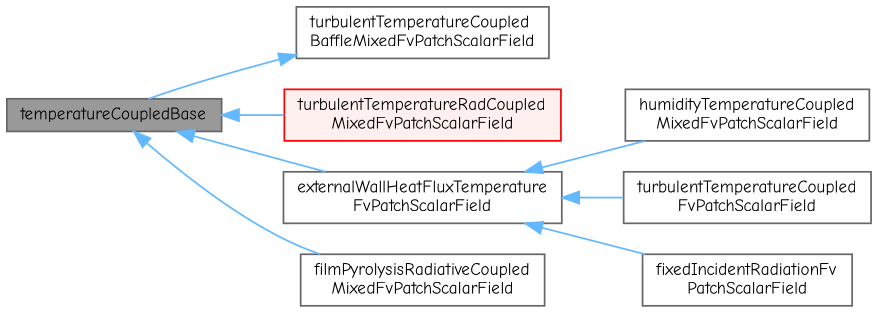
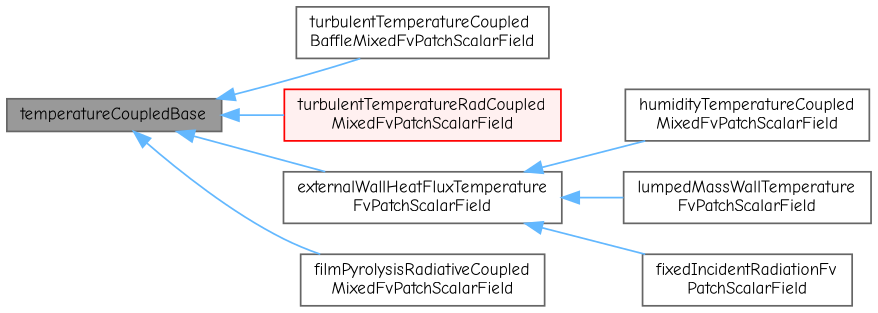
edge "temperatureCoupledBase" -> "turbulentTemperatureCoupled BaffleMixedFvPatchScalarField": reversed
node "turbulentTemperatureCoupled FvPatchScalarField": label "turbulentTemperatureCoupled FvPatchScalarField" -> "lumpedMassWallTemperature FvPatchScalarField"
